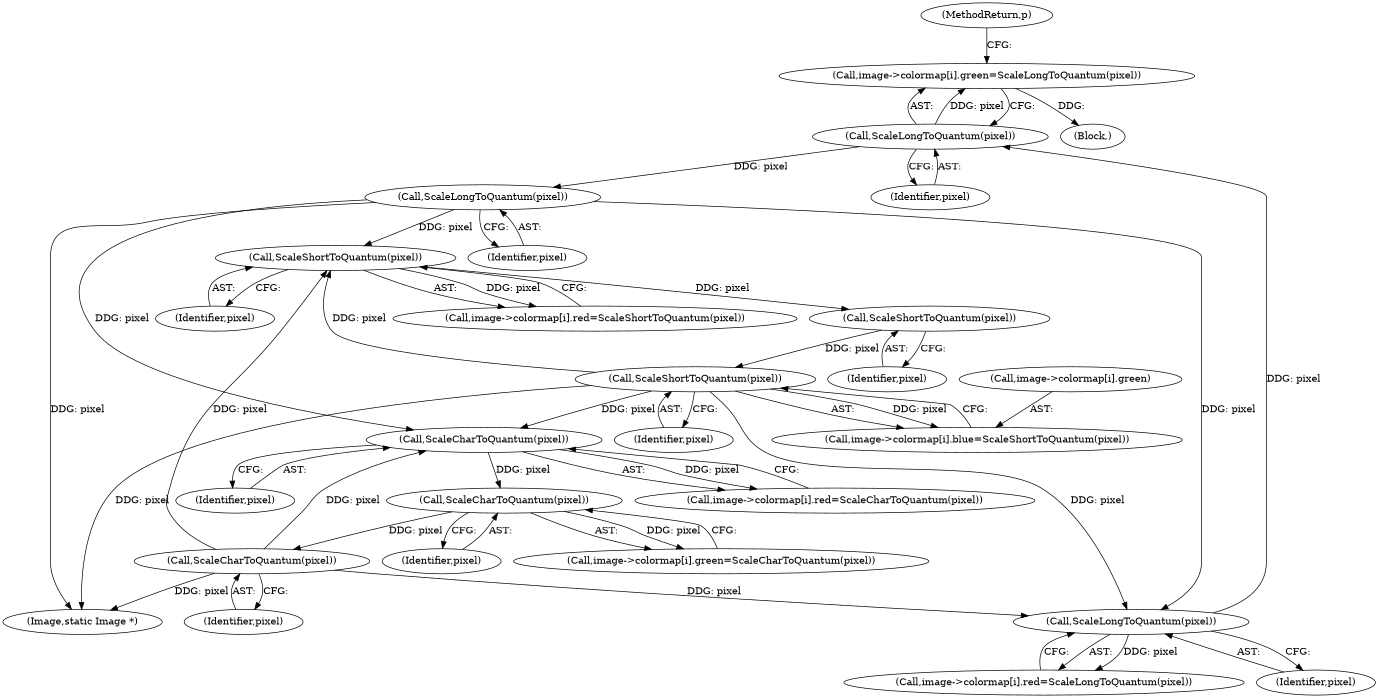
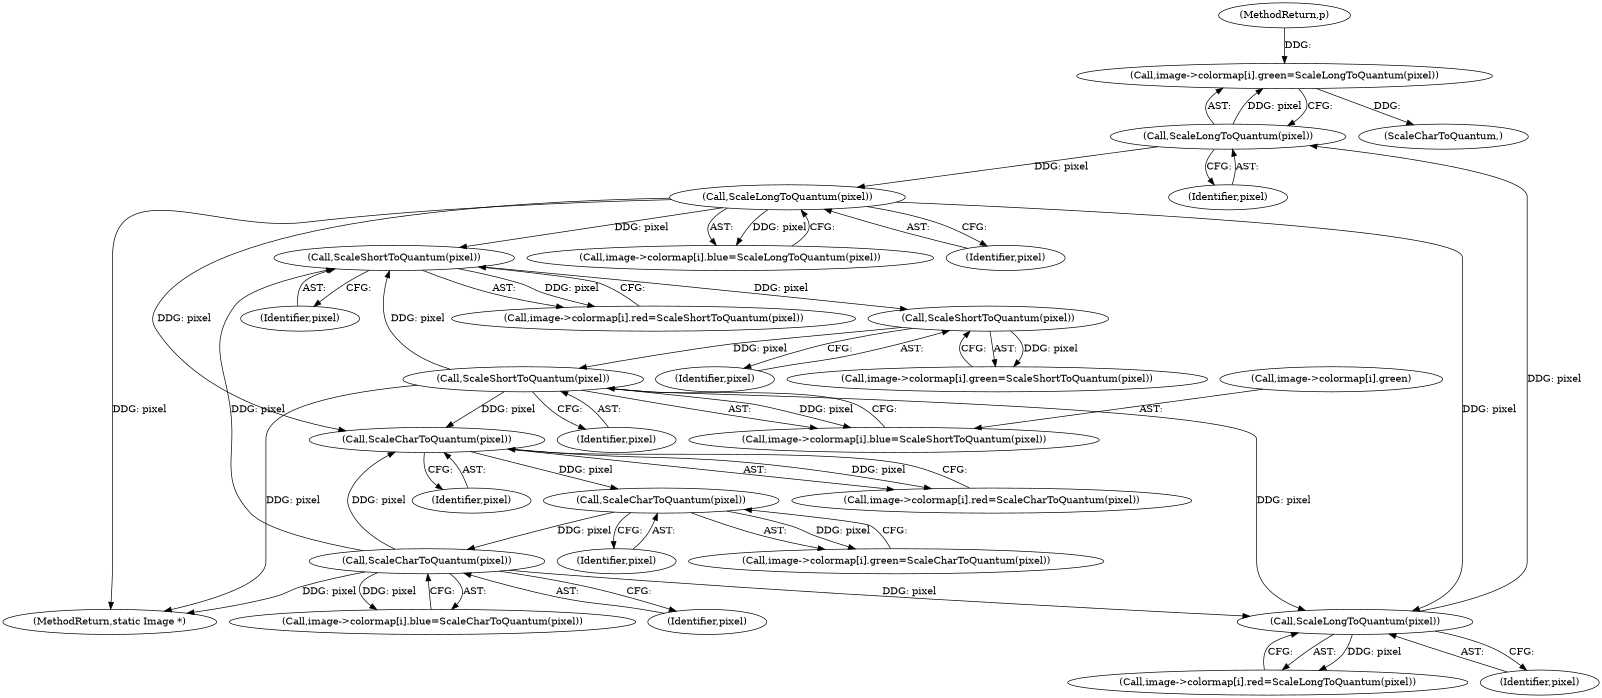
edge "(MethodReturn,p)" -> "(Call,image->colormap[i].green=ScaleLongToQuantum(pixel))": label "CFG: " -> "DDG: "
node "(Block,)": label "(Block,)" -> "(ScaleCharToQuantum,)"
node "(Call,image->colormap[i].blue=ScaleLongToQuantum(pixel))": added
node "(Call,image->colormap[i].green=ScaleShortToQuantum(pixel))": added
node "(Image,static Image *)": label "(Image,static Image *)" -> "(MethodReturn,static Image *)"
node "(Call,image->colormap[i].blue=ScaleCharToQuantum(pixel))": added
